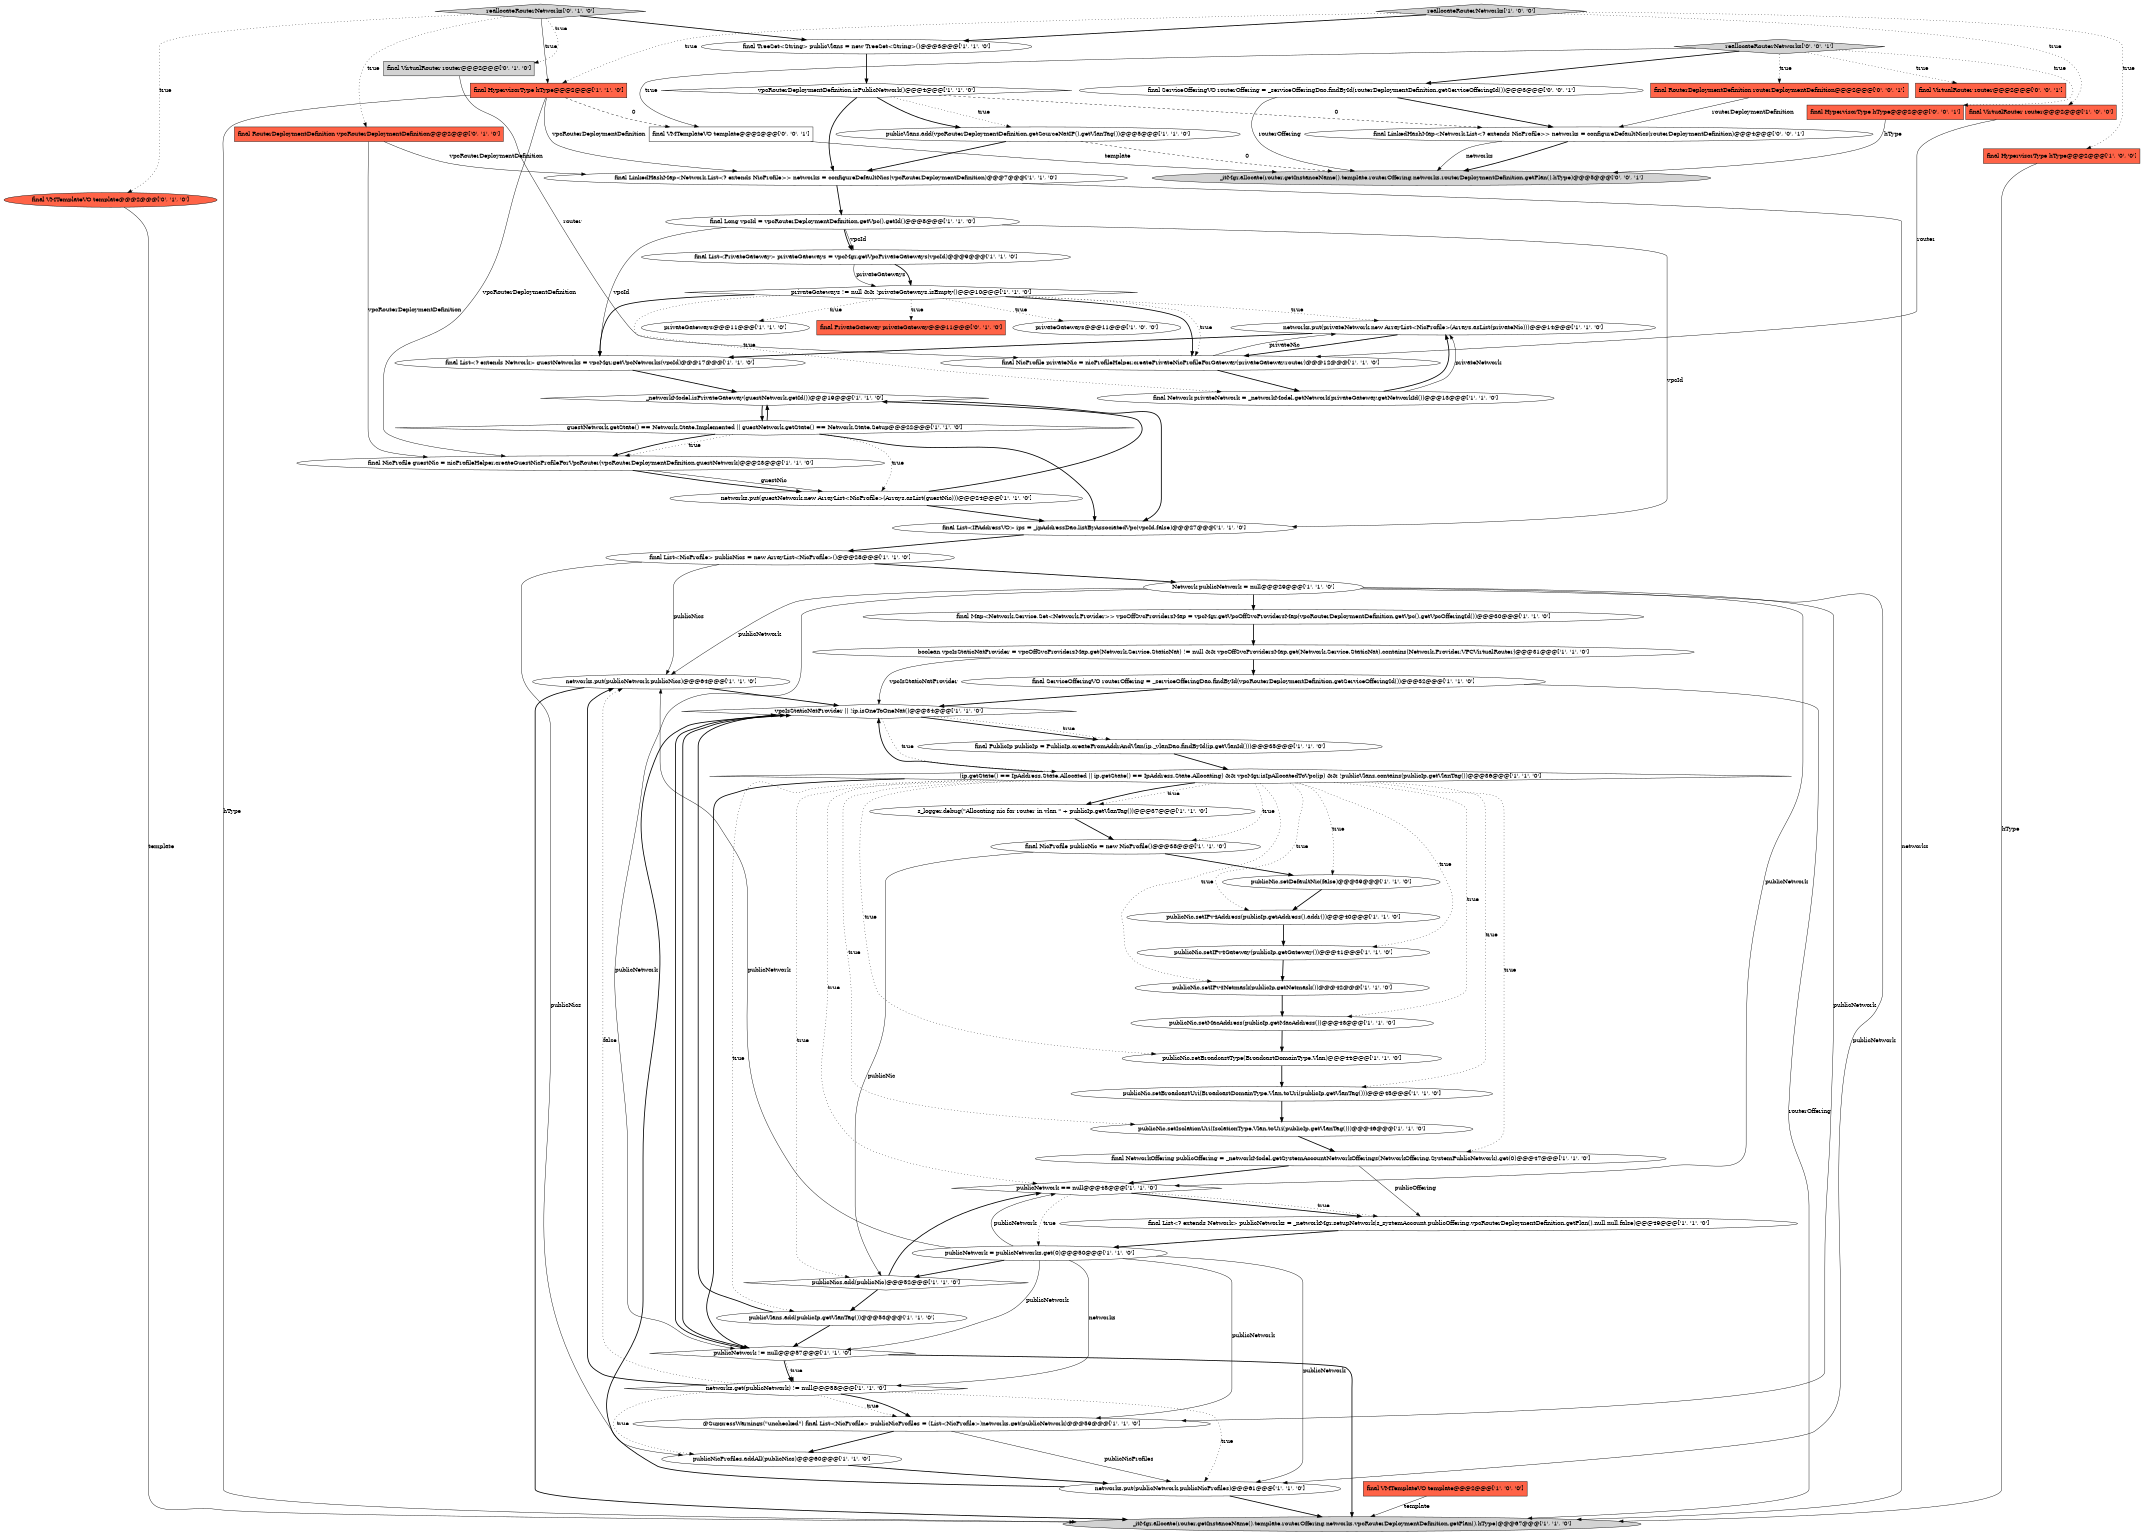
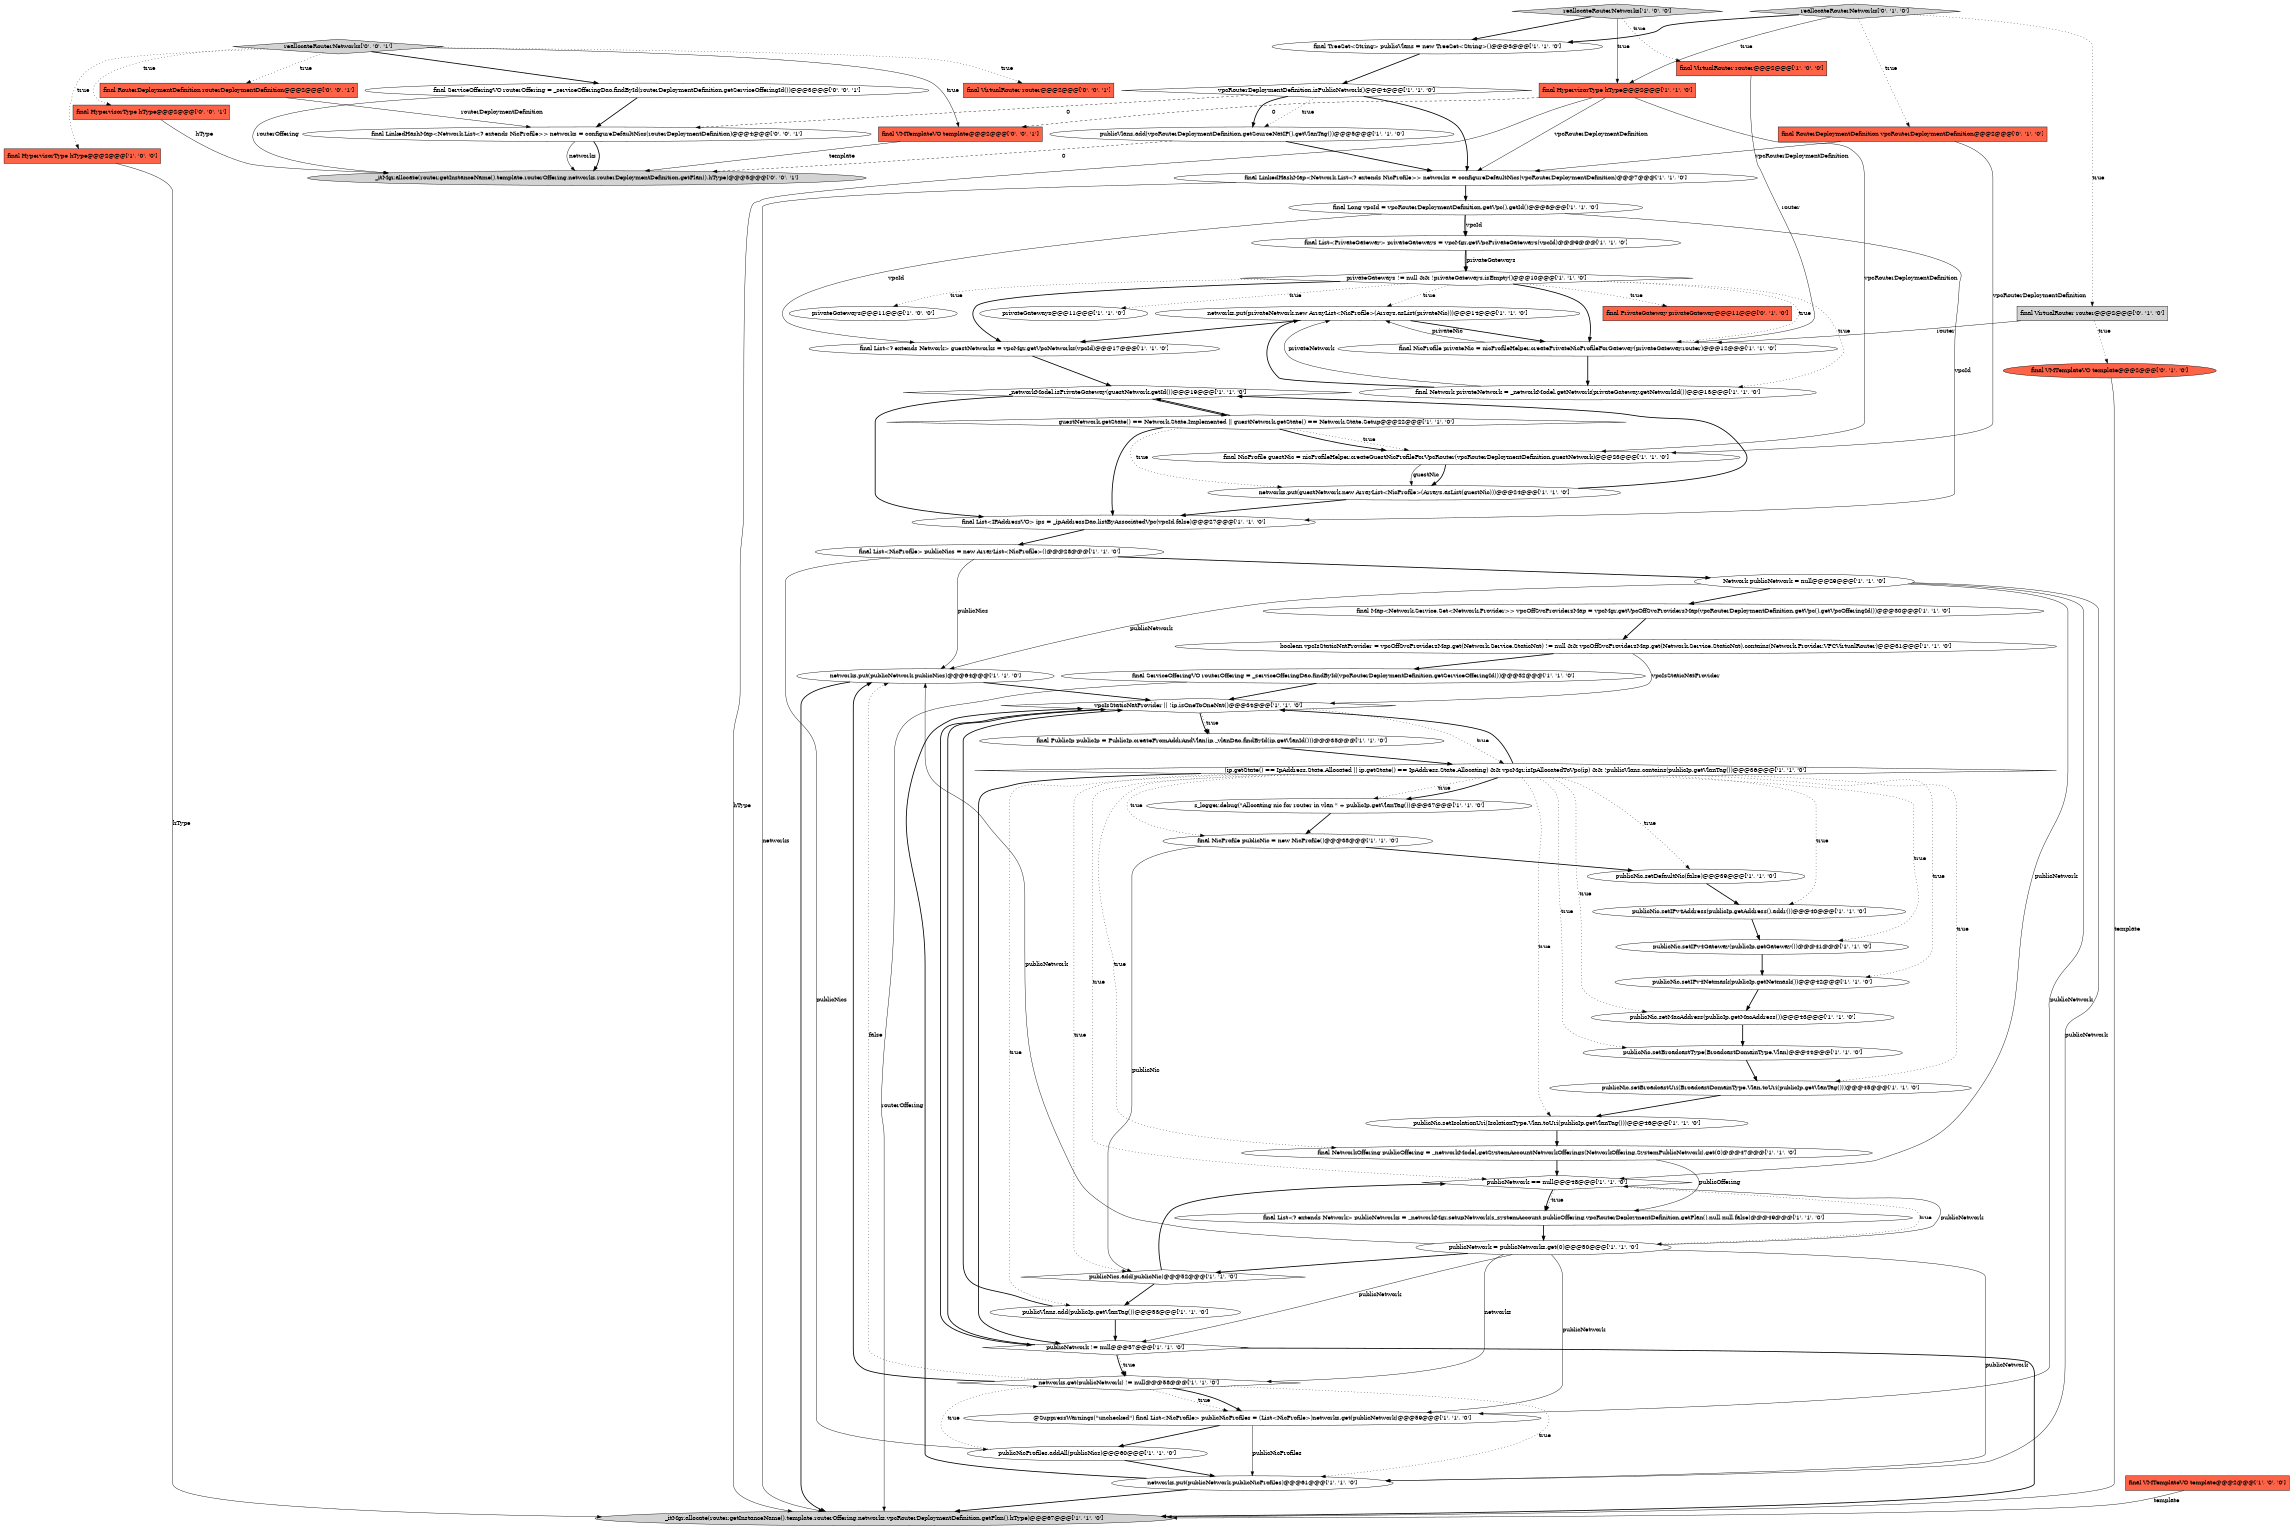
edge "reallocateRouterNetworks['1', '0', '0']" -> "final HypervisorType hType@@@2@@@['1', '0', '0']": now "reallocateRouterNetworks['0', '0', '1']" -> "final HypervisorType hType@@@2@@@['1', '0', '0']"
edge "reallocateRouterNetworks['1', '0', '0']" -> "final HypervisorType hType@@@2@@@['1', '1', '0']": style dotted -> solid
edge "reallocateRouterNetworks['0', '1', '0']" -> "final VMTemplateVO template@@@2@@@['0', '1', '0']": now "final VirtualRouter router@@@2@@@['0', '1', '0']" -> "final VMTemplateVO template@@@2@@@['0', '1', '0']"
node "final VMTemplateVO template@@@2@@@['0', '0', '1']": fillcolor white -> tomato
edge "Network publicNetwork = null@@@29@@@['1', '1', '0']" -> "publicNetwork != null@@@57@@@['1', '1', '0']": removed, label "publicNetwork"
edge "networks.get(publicNetwork) != null@@@58@@@['1', '1', '0']" -> "publicNicProfiles.addAll(publicNics)@@@60@@@['1', '1', '0']": reversed
